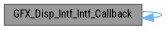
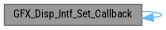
node "GFX_Disp_Intf_Intf_Callback": label "GFX_Disp_Intf_Intf_Callback" -> "GFX_Disp_Intf_Set_Callback"
